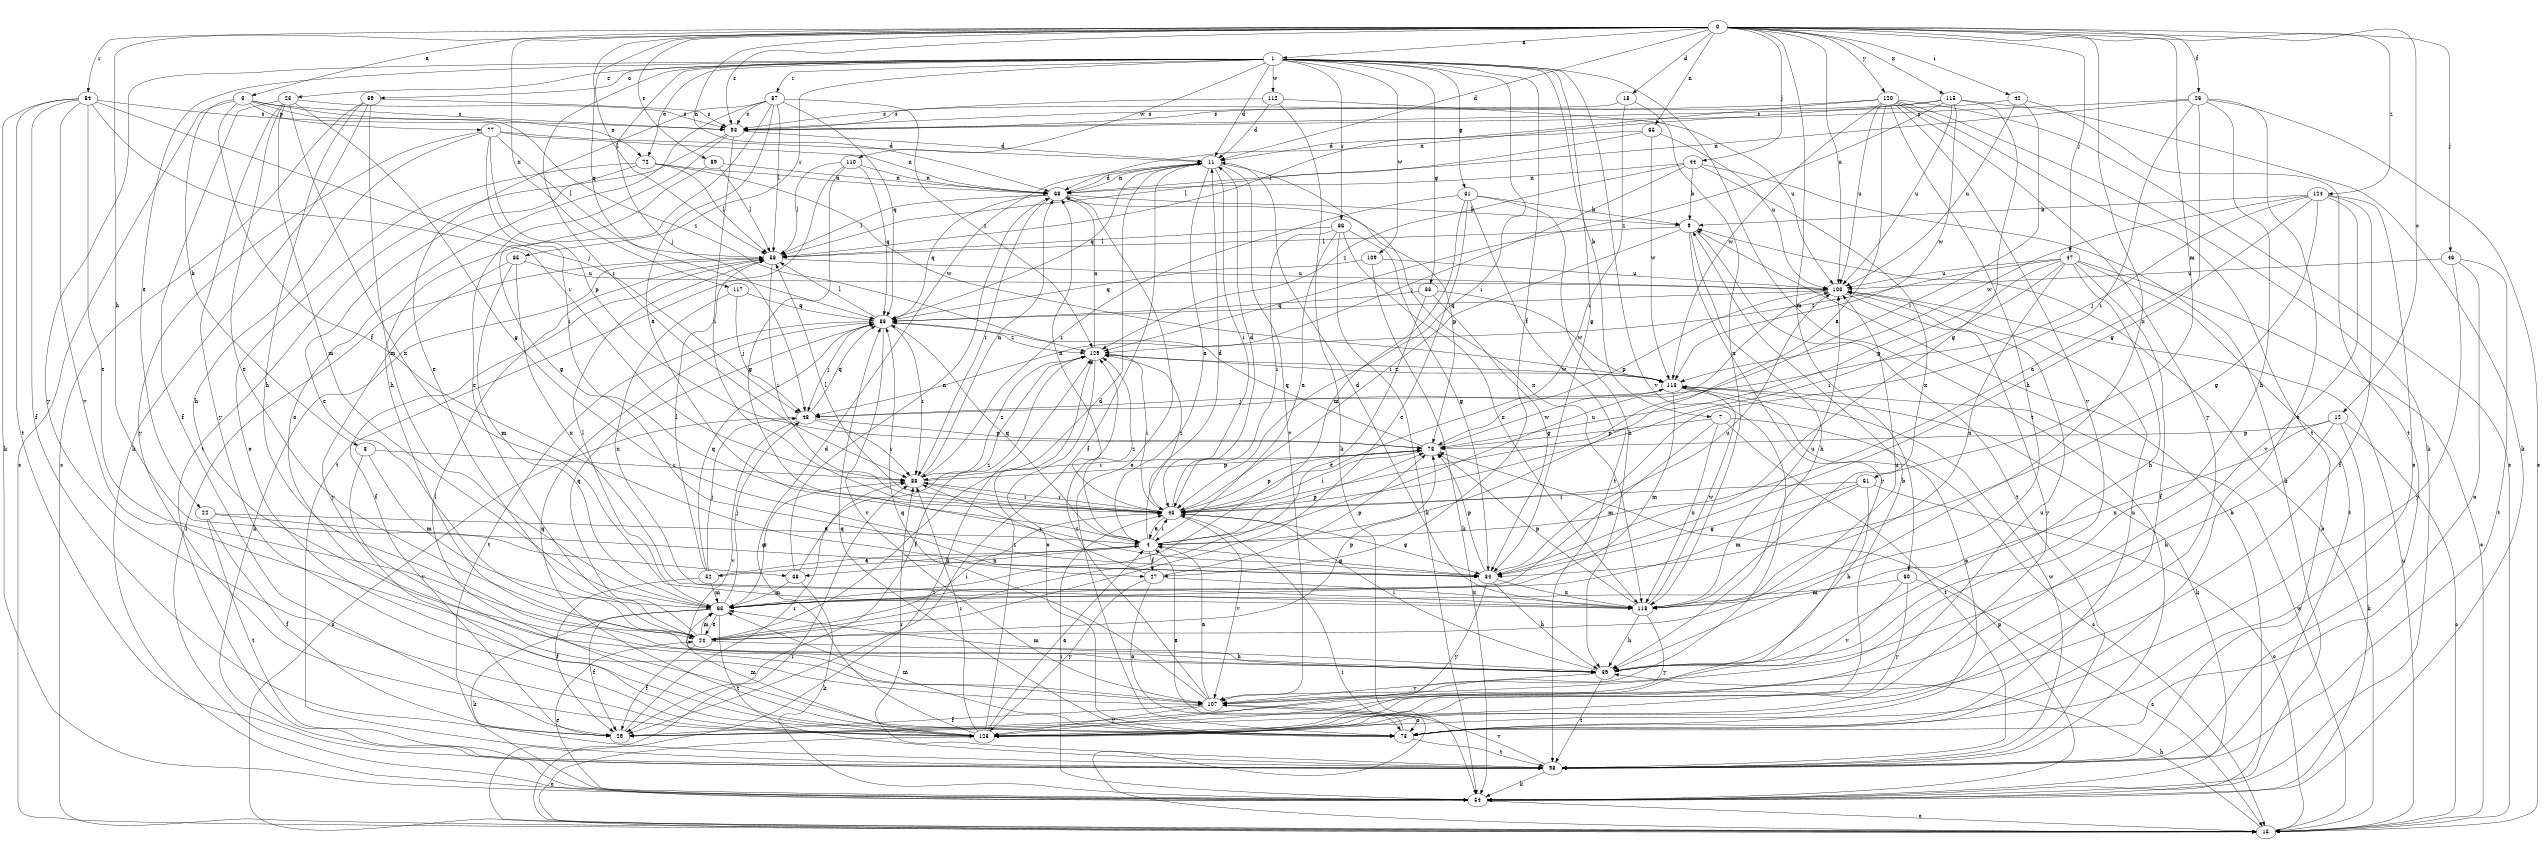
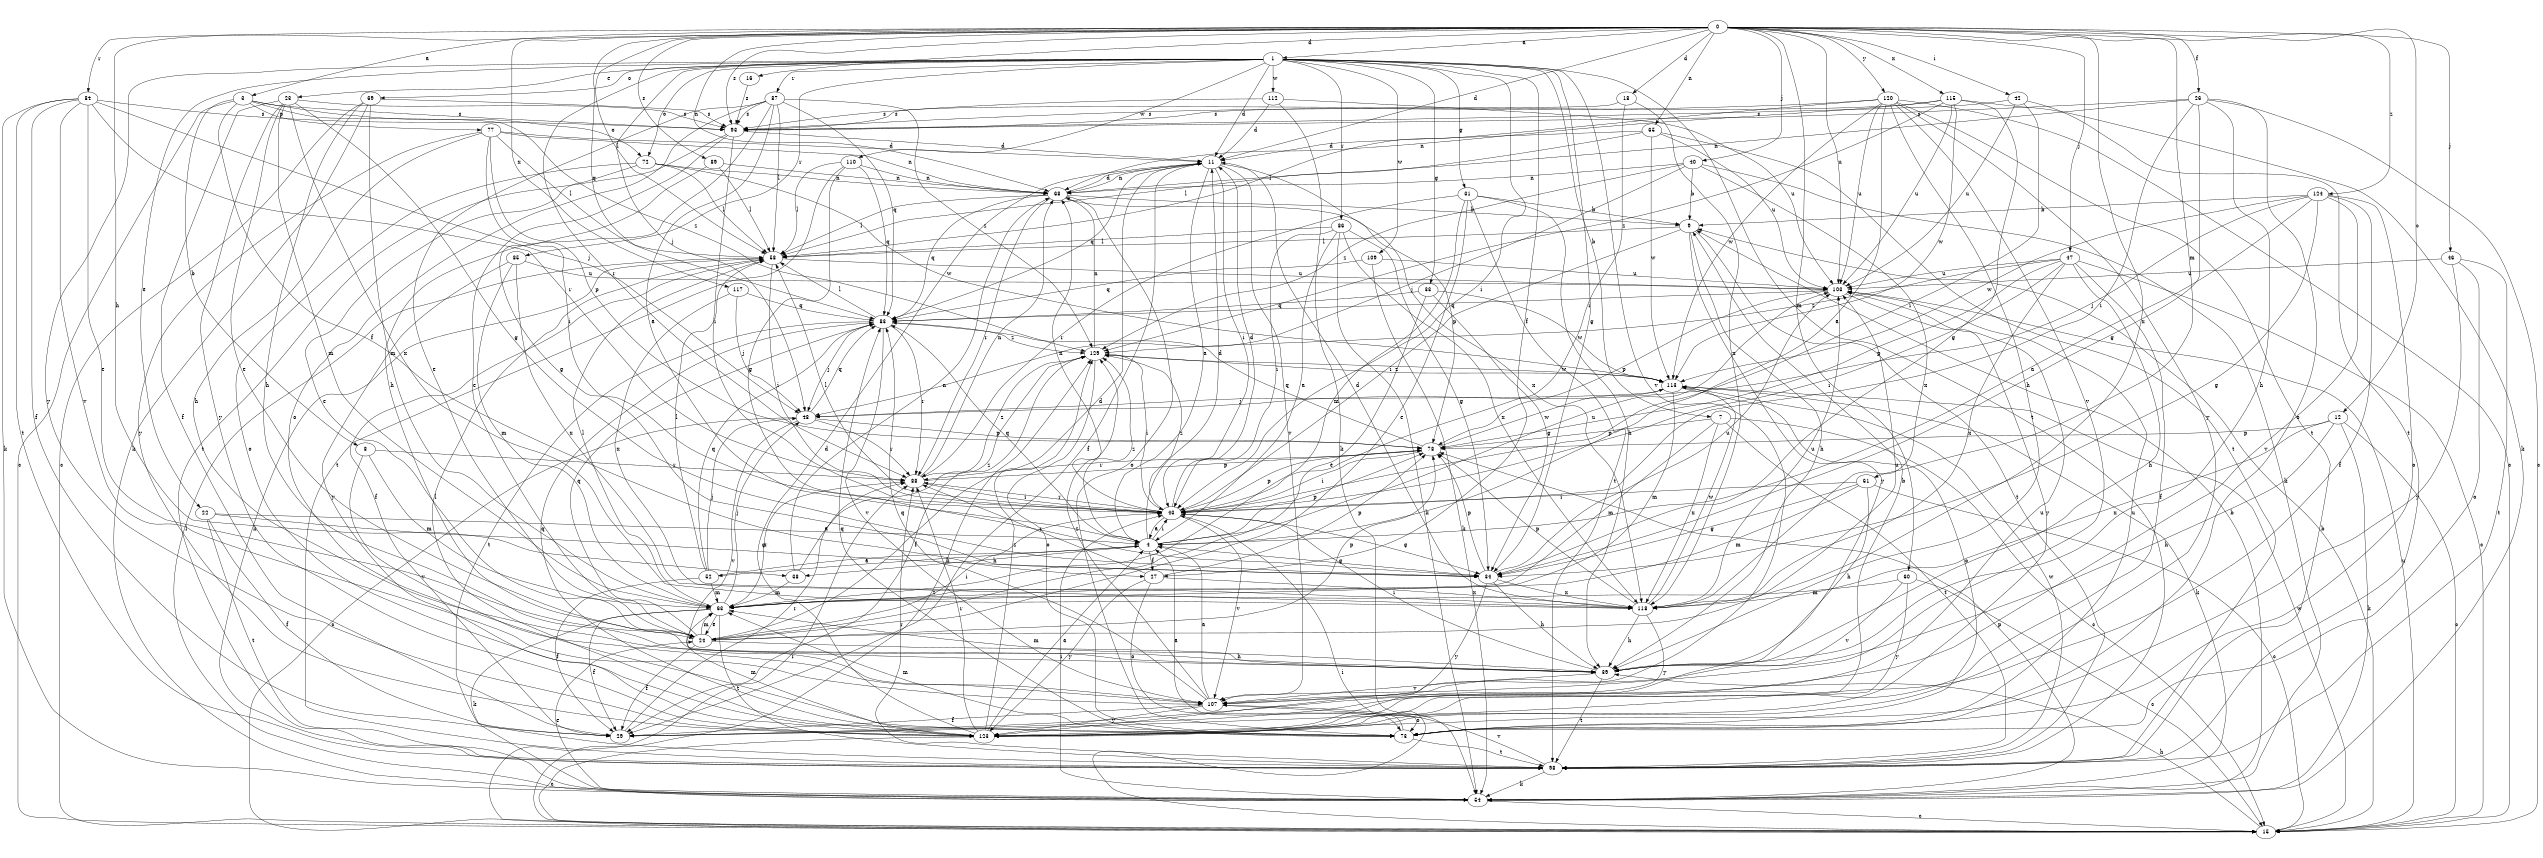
node "16": added
node "44": label "44" -> "40"
edge "120" -> "54": removed, label "k"
edge "47" -> "98": now "65" -> "98"
edge "38" -> "54": removed, label "k"
